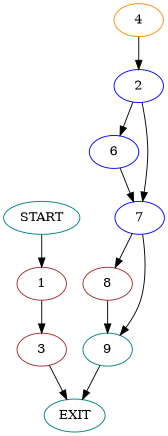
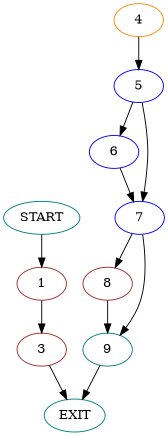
node "2": label "2" -> "5"
